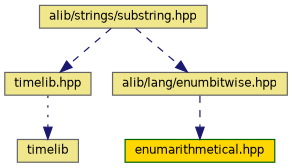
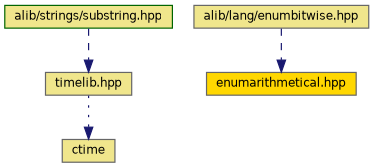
node "alib/strings/substring.hpp": color gray40 -> darkgreen
edge "alib/strings/substring.hpp" -> "alib/lang/enumbitwise.hpp": removed
node "timelib": label "timelib" -> "ctime"
node "enumarithmetical.hpp": color darkgreen -> gray40
